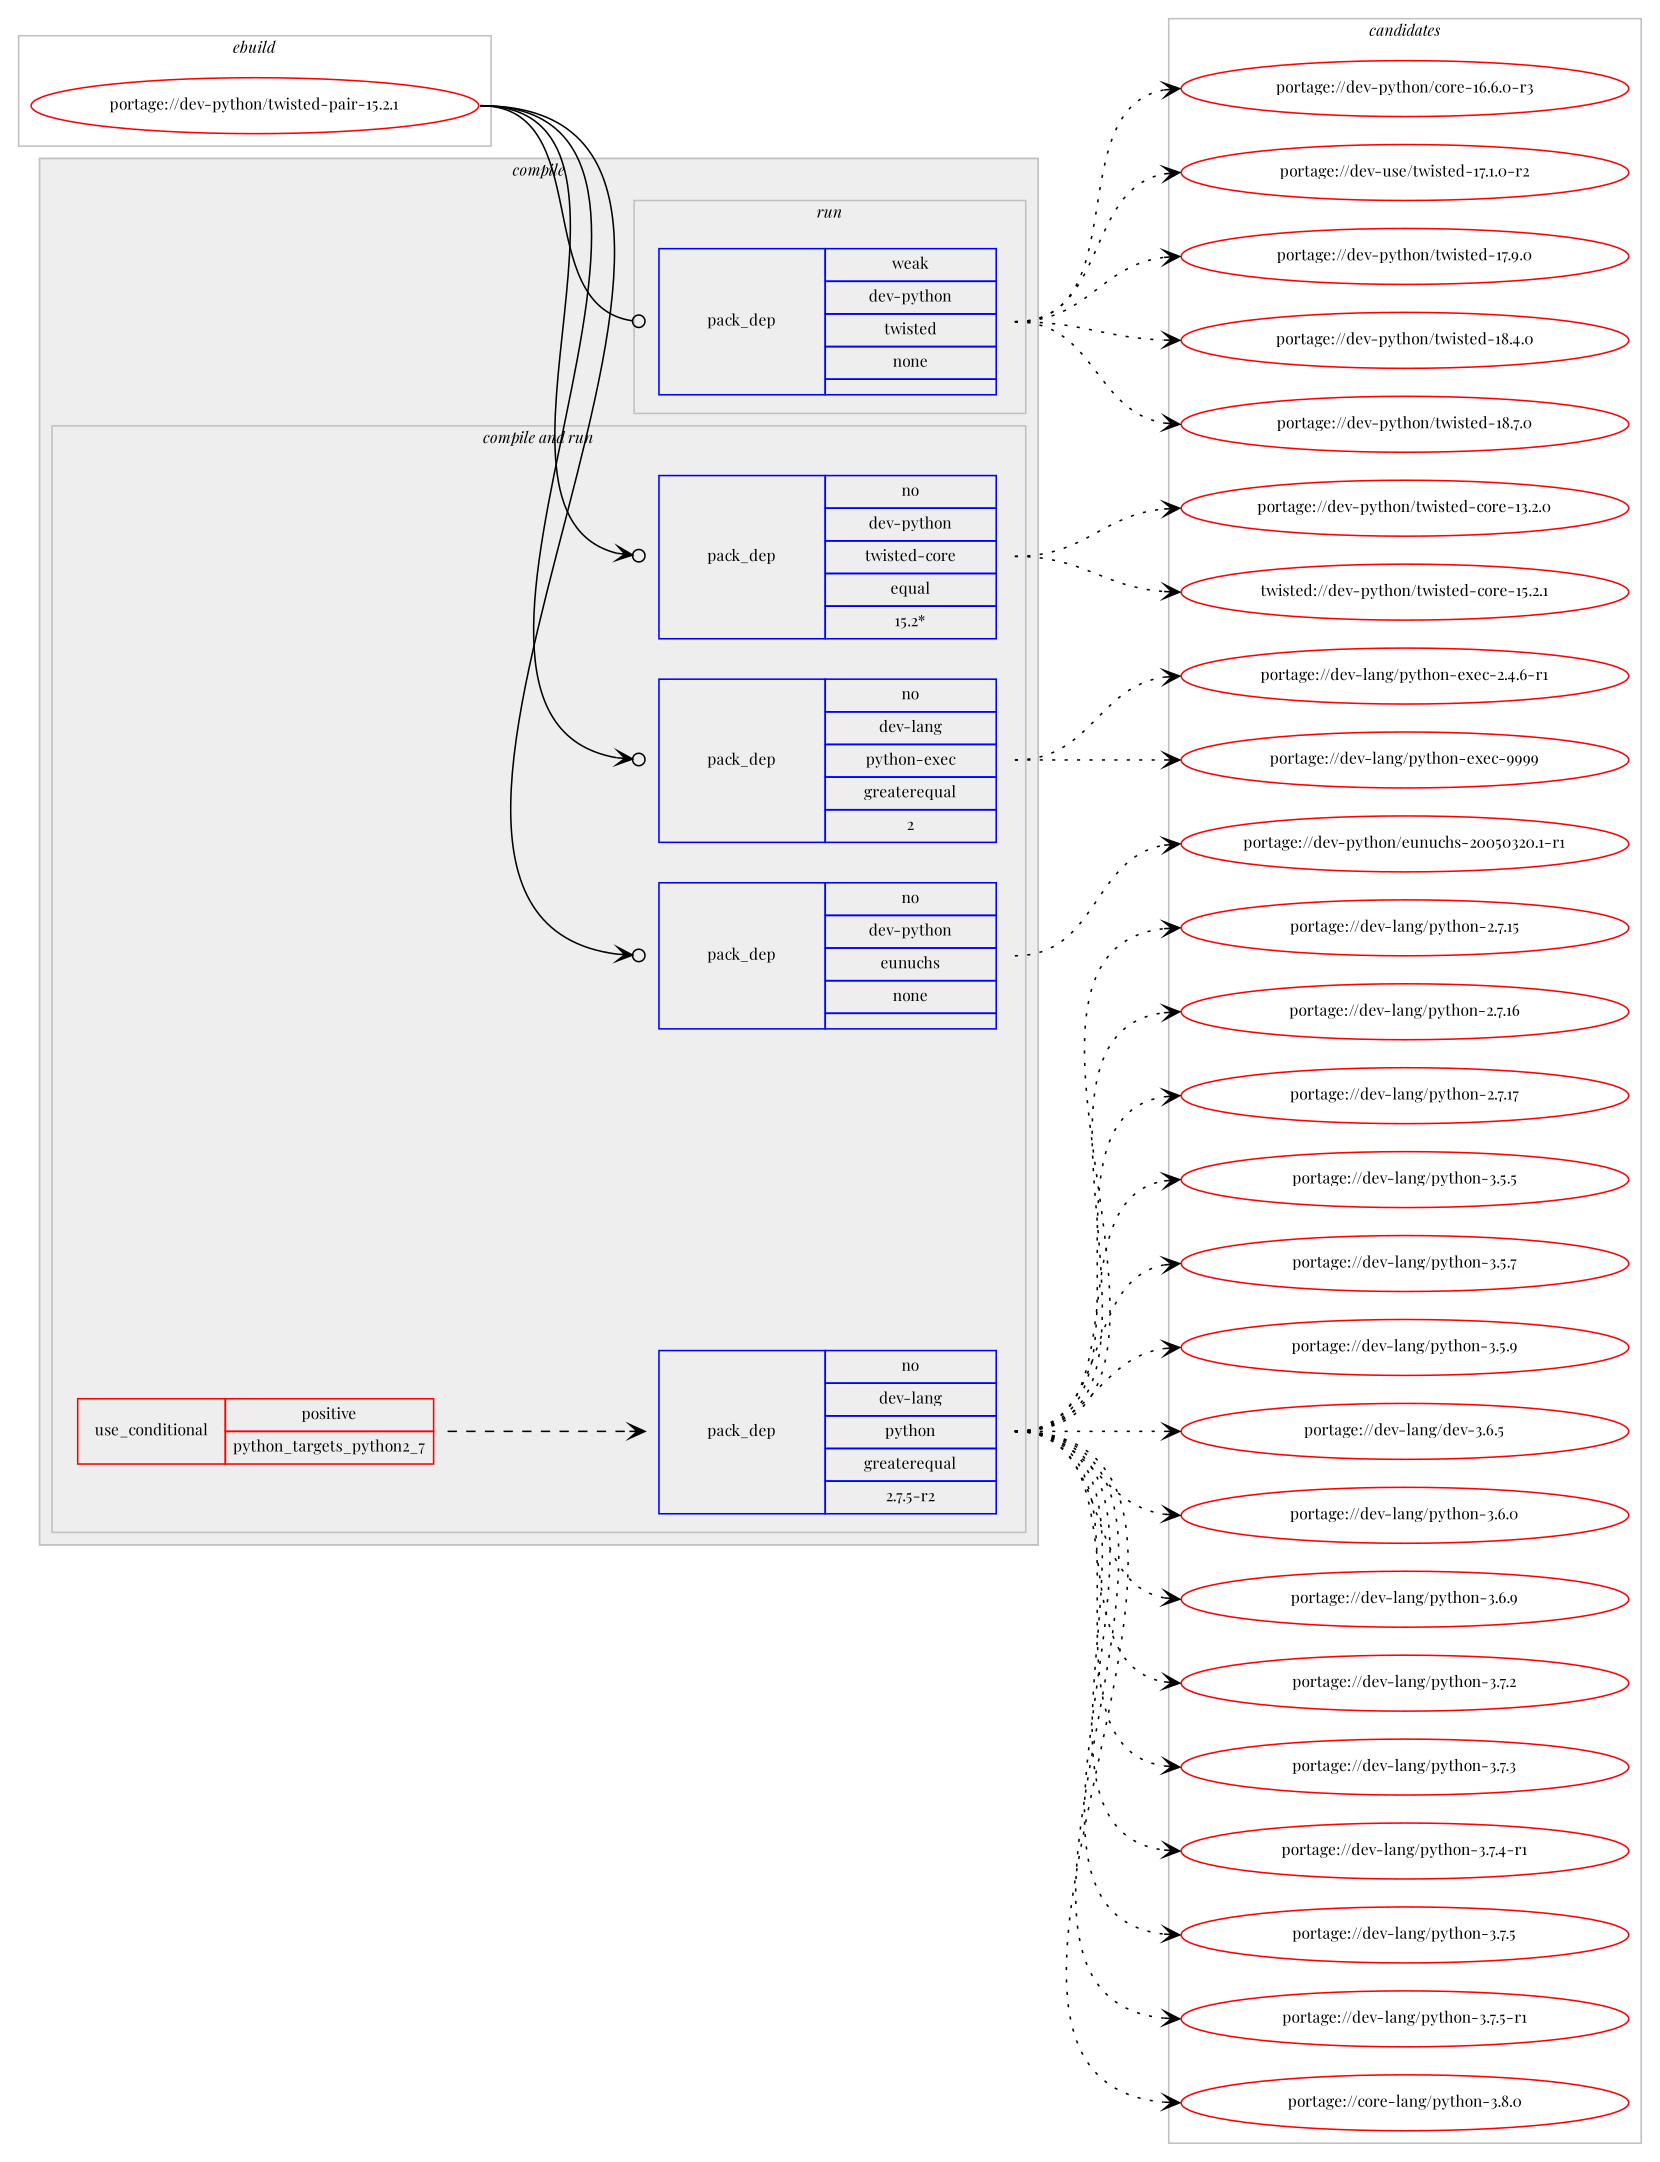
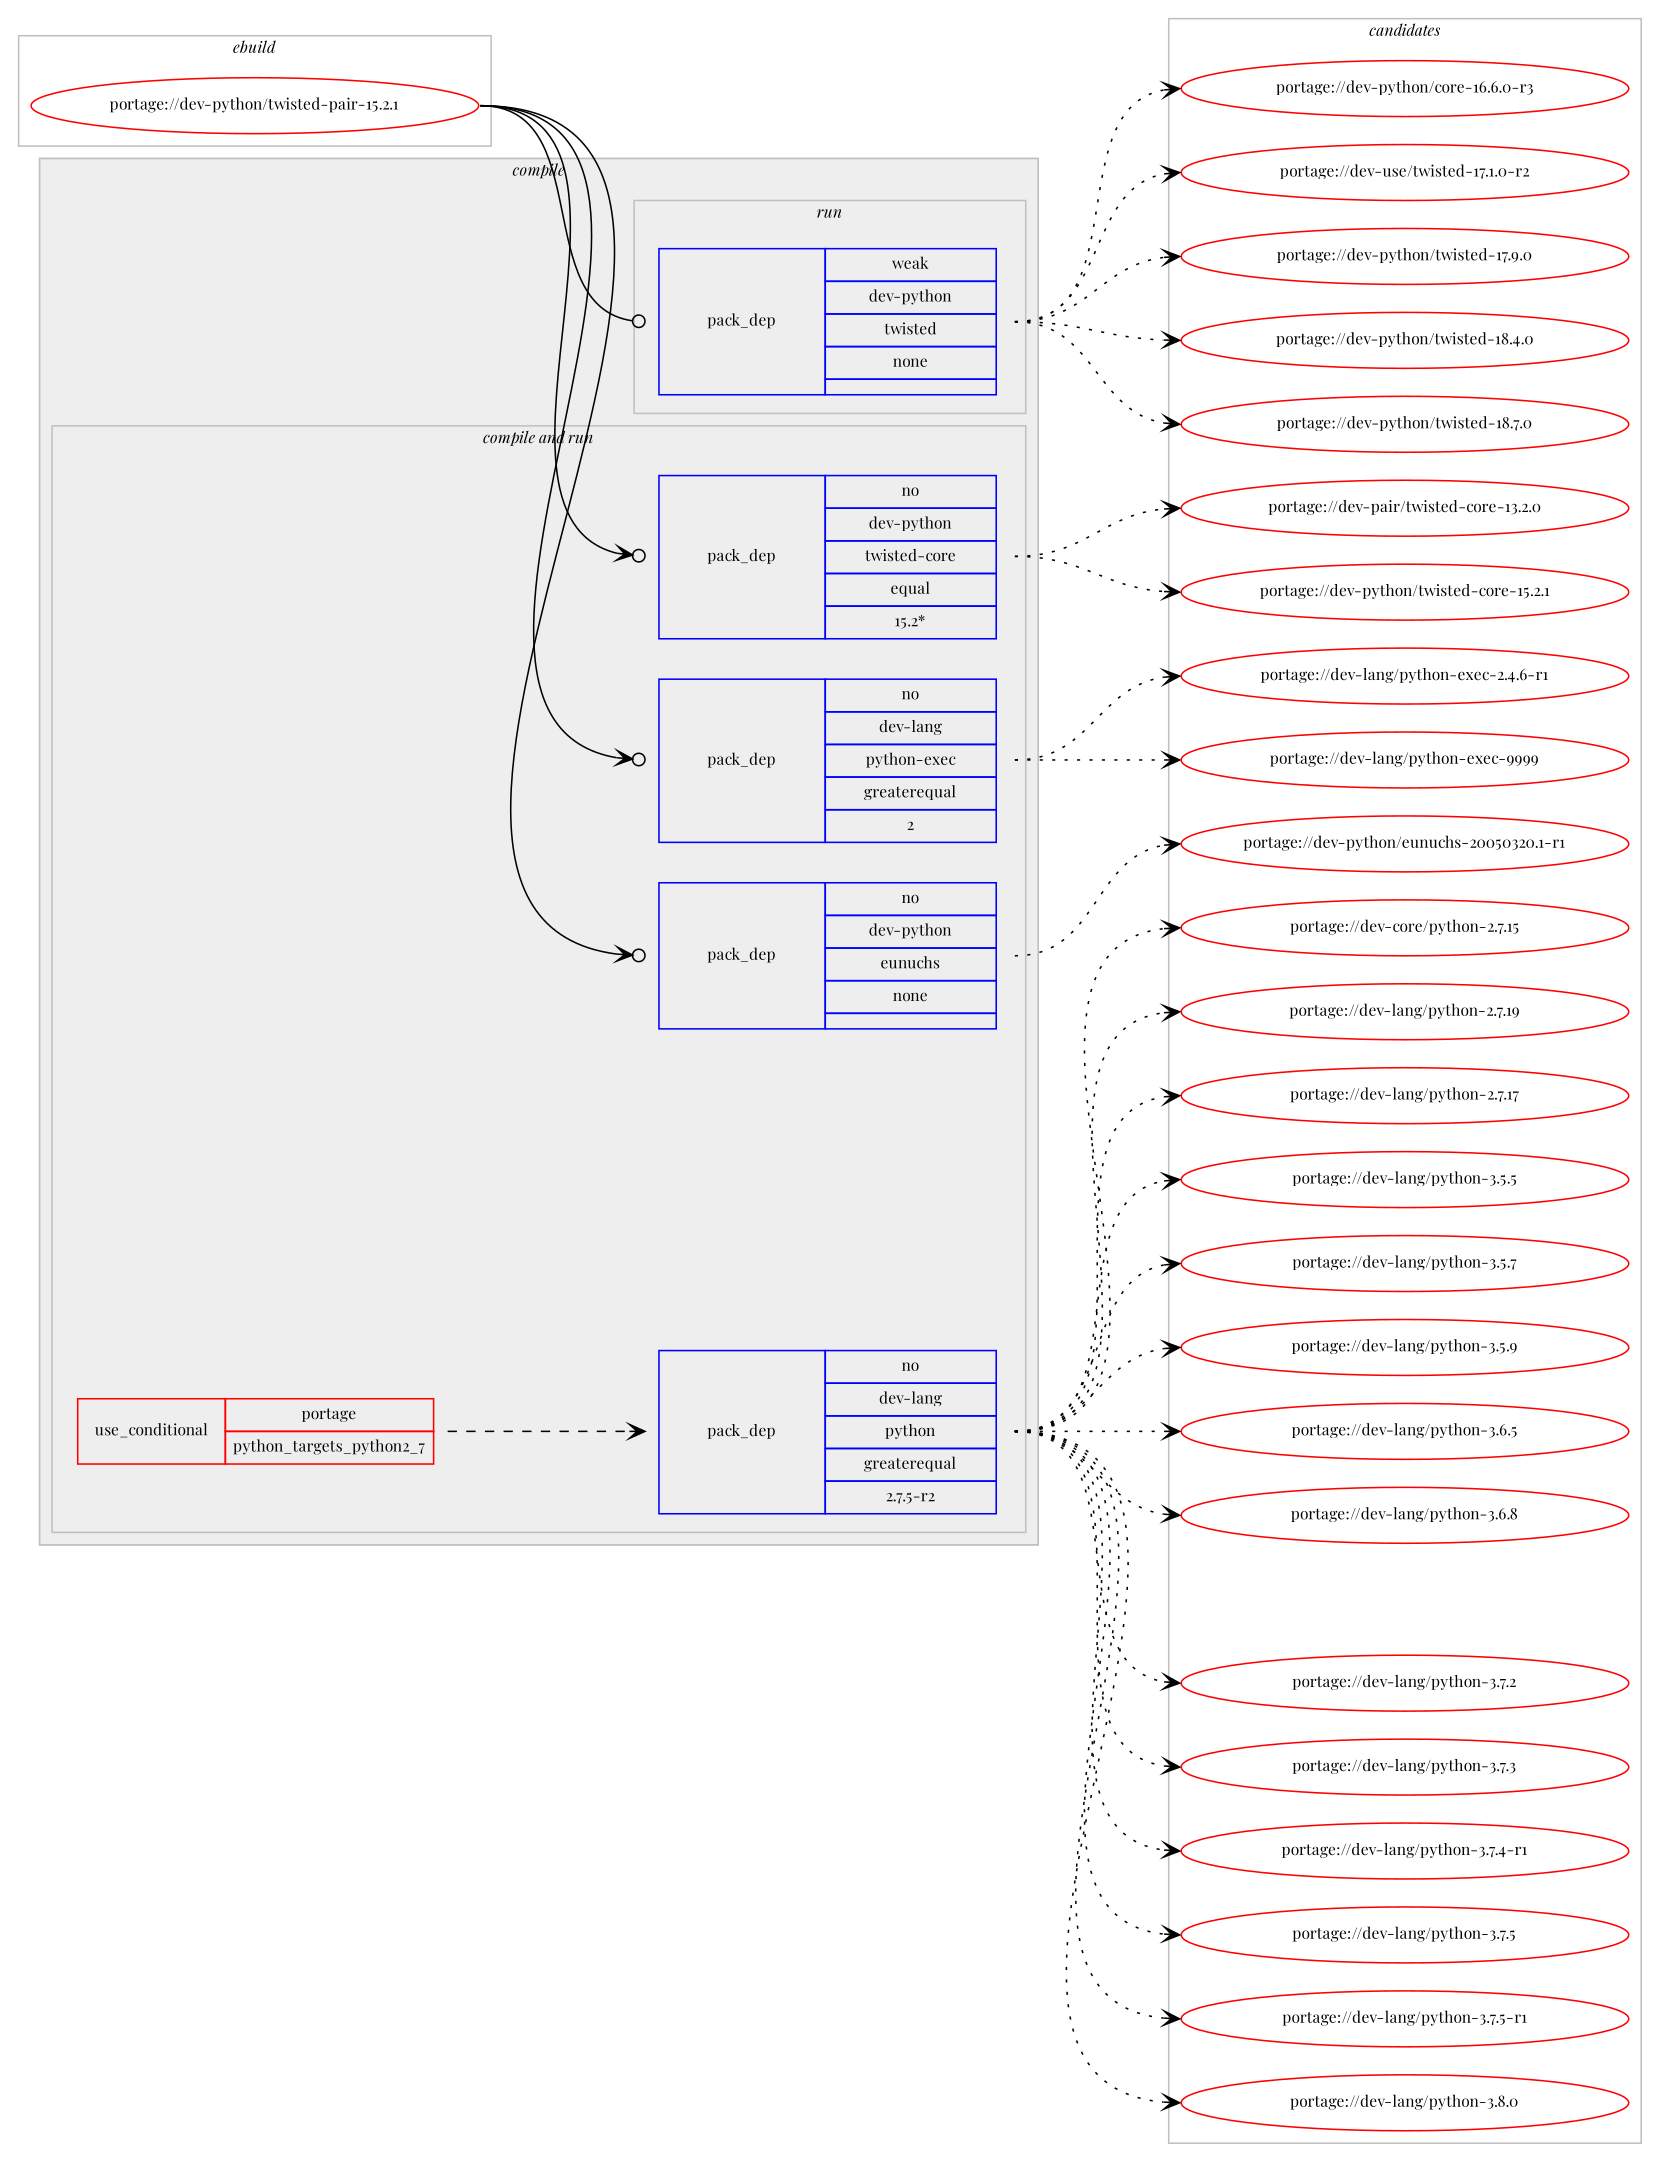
node "portage://dev-python/twisted-core-13.2.0": label "portage://dev-python/twisted-core-13.2.0" -> "portage://dev-pair/twisted-core-13.2.0"
node "twisted://dev-python/twisted-core-15.2.1": label "twisted://dev-python/twisted-core-15.2.1" -> "portage://dev-python/twisted-core-15.2.1"
node "portage://dev-lang/python-2.7.15": label "portage://dev-lang/python-2.7.15" -> "portage://dev-core/python-2.7.15"
node "portage://dev-lang/python-2.7.16": label "portage://dev-lang/python-2.7.16" -> "portage://dev-lang/python-2.7.19"
node "use_conditional": text "positive" -> "portage"
node "portage://dev-lang/dev-3.6.5": label "portage://dev-lang/dev-3.6.5" -> "portage://dev-lang/python-3.6.5"
node "portage://dev-lang/python-3.6.0": label "portage://dev-lang/python-3.6.0" -> "portage://dev-lang/python-3.6.8"
node "portage://dev-lang/python-3.6.9": removed
node "portage://core-lang/python-3.8.0": label "portage://core-lang/python-3.8.0" -> "portage://dev-lang/python-3.8.0"
